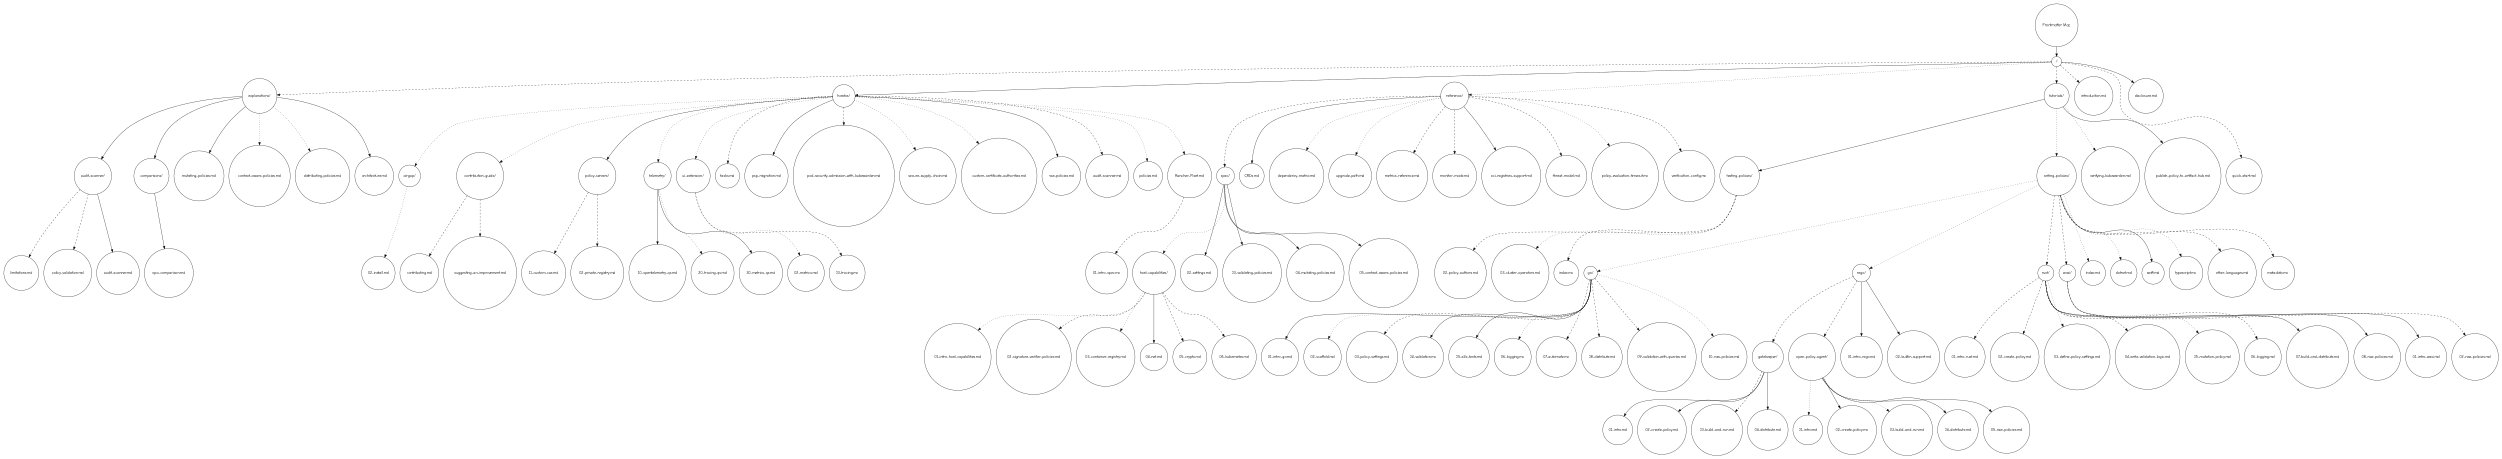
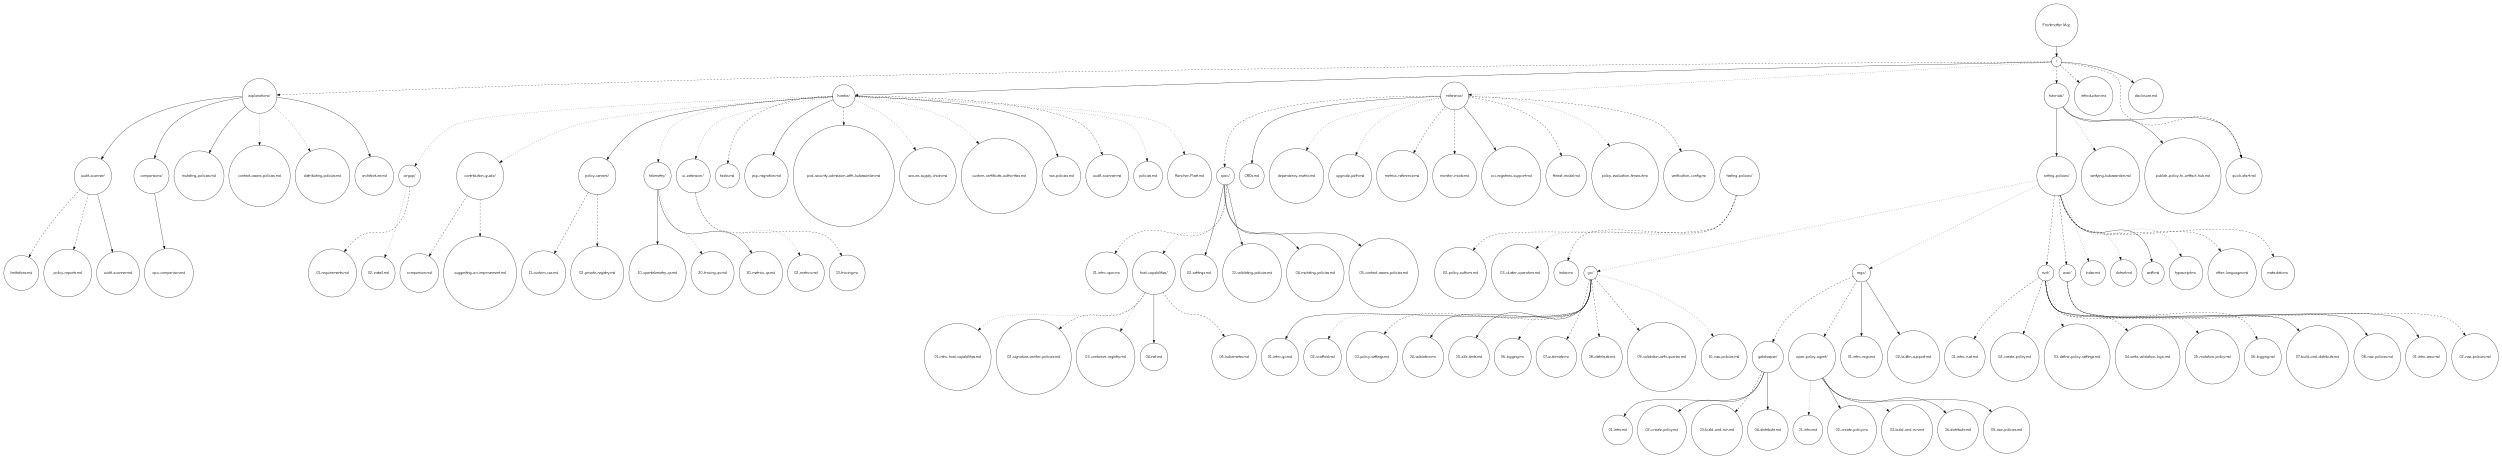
edge "tutorials/" -> "writing-policies/": style dotted -> solid
edge "tutorials/" -> "testing-policies/": now "tutorials/" -> "quick-start.md"
edge "Rancher-Fleet.md" -> "01-intro-spec.md": now "spec/" -> "01-intro-spec.md"
node "policy-validation.md": label "policy-validation.md" -> "policy-reports.md"
node "01-requirements.md": added
node "contributing.md": label "contributing.md" -> "comparison.md"
node "05-crypto.md": removed
